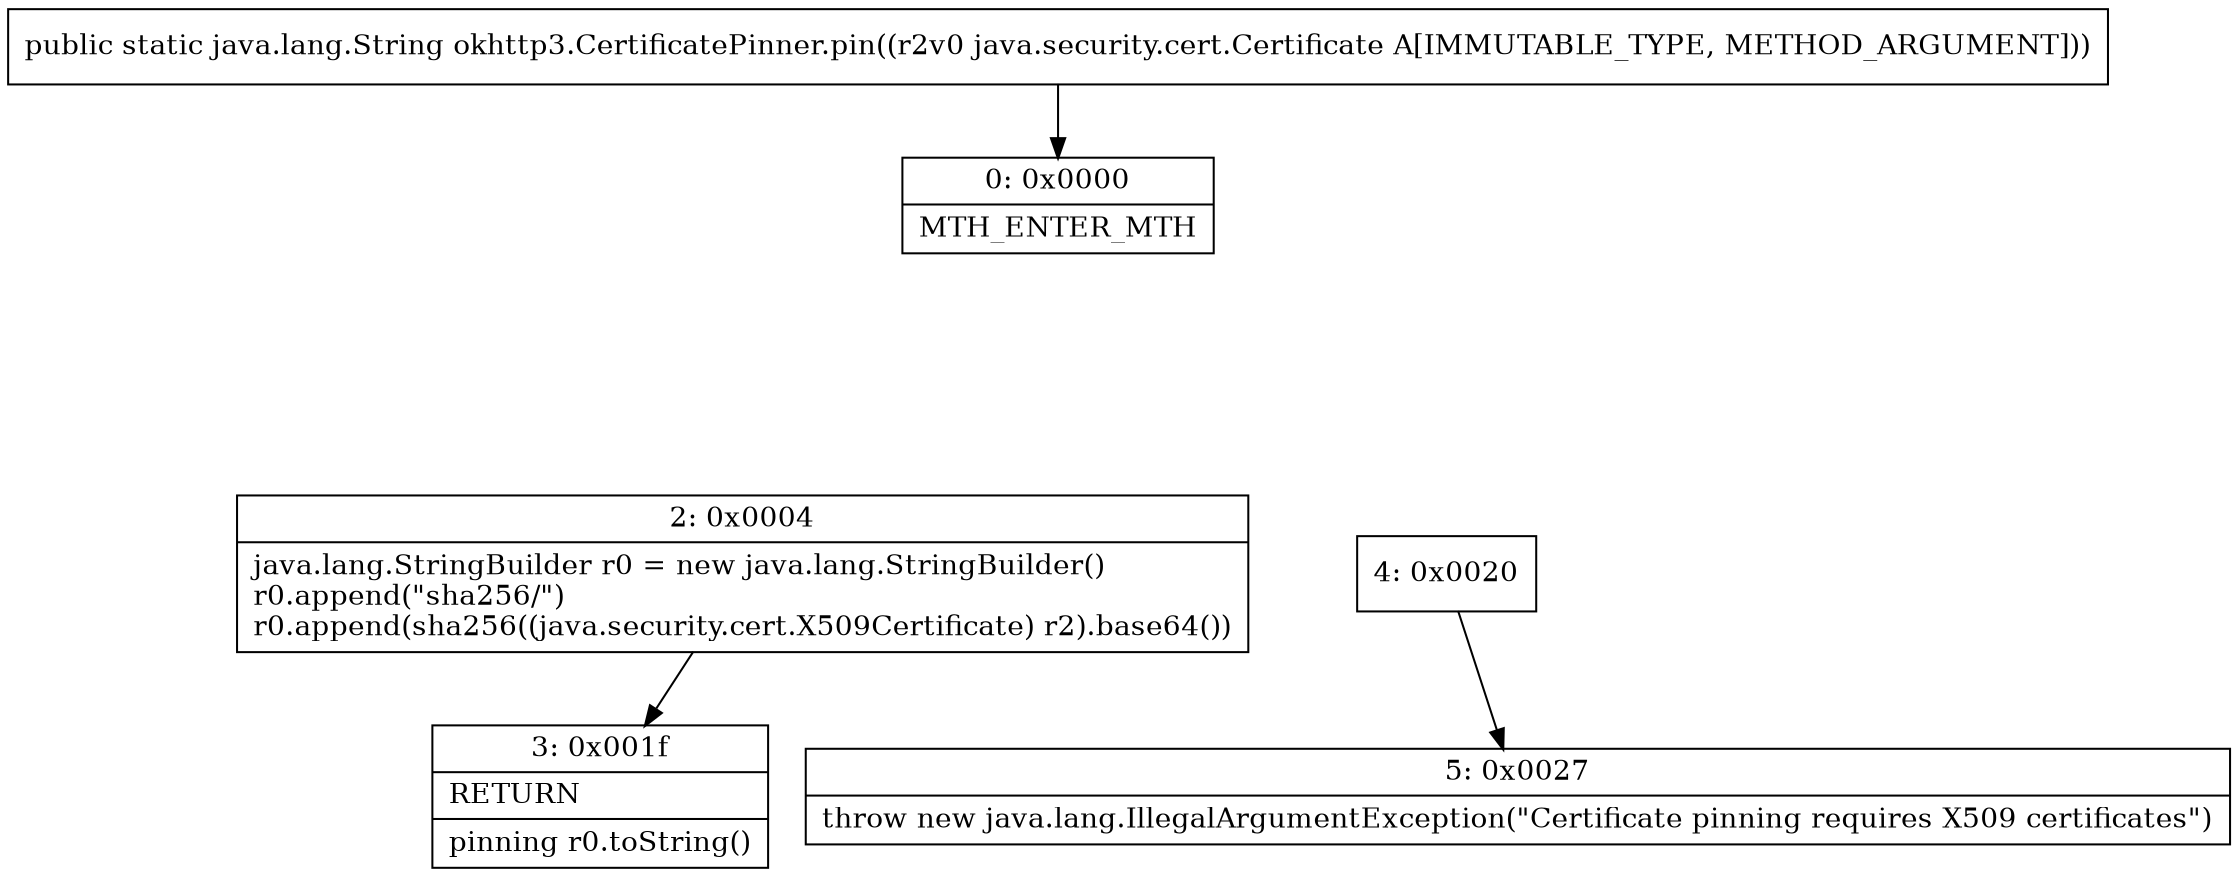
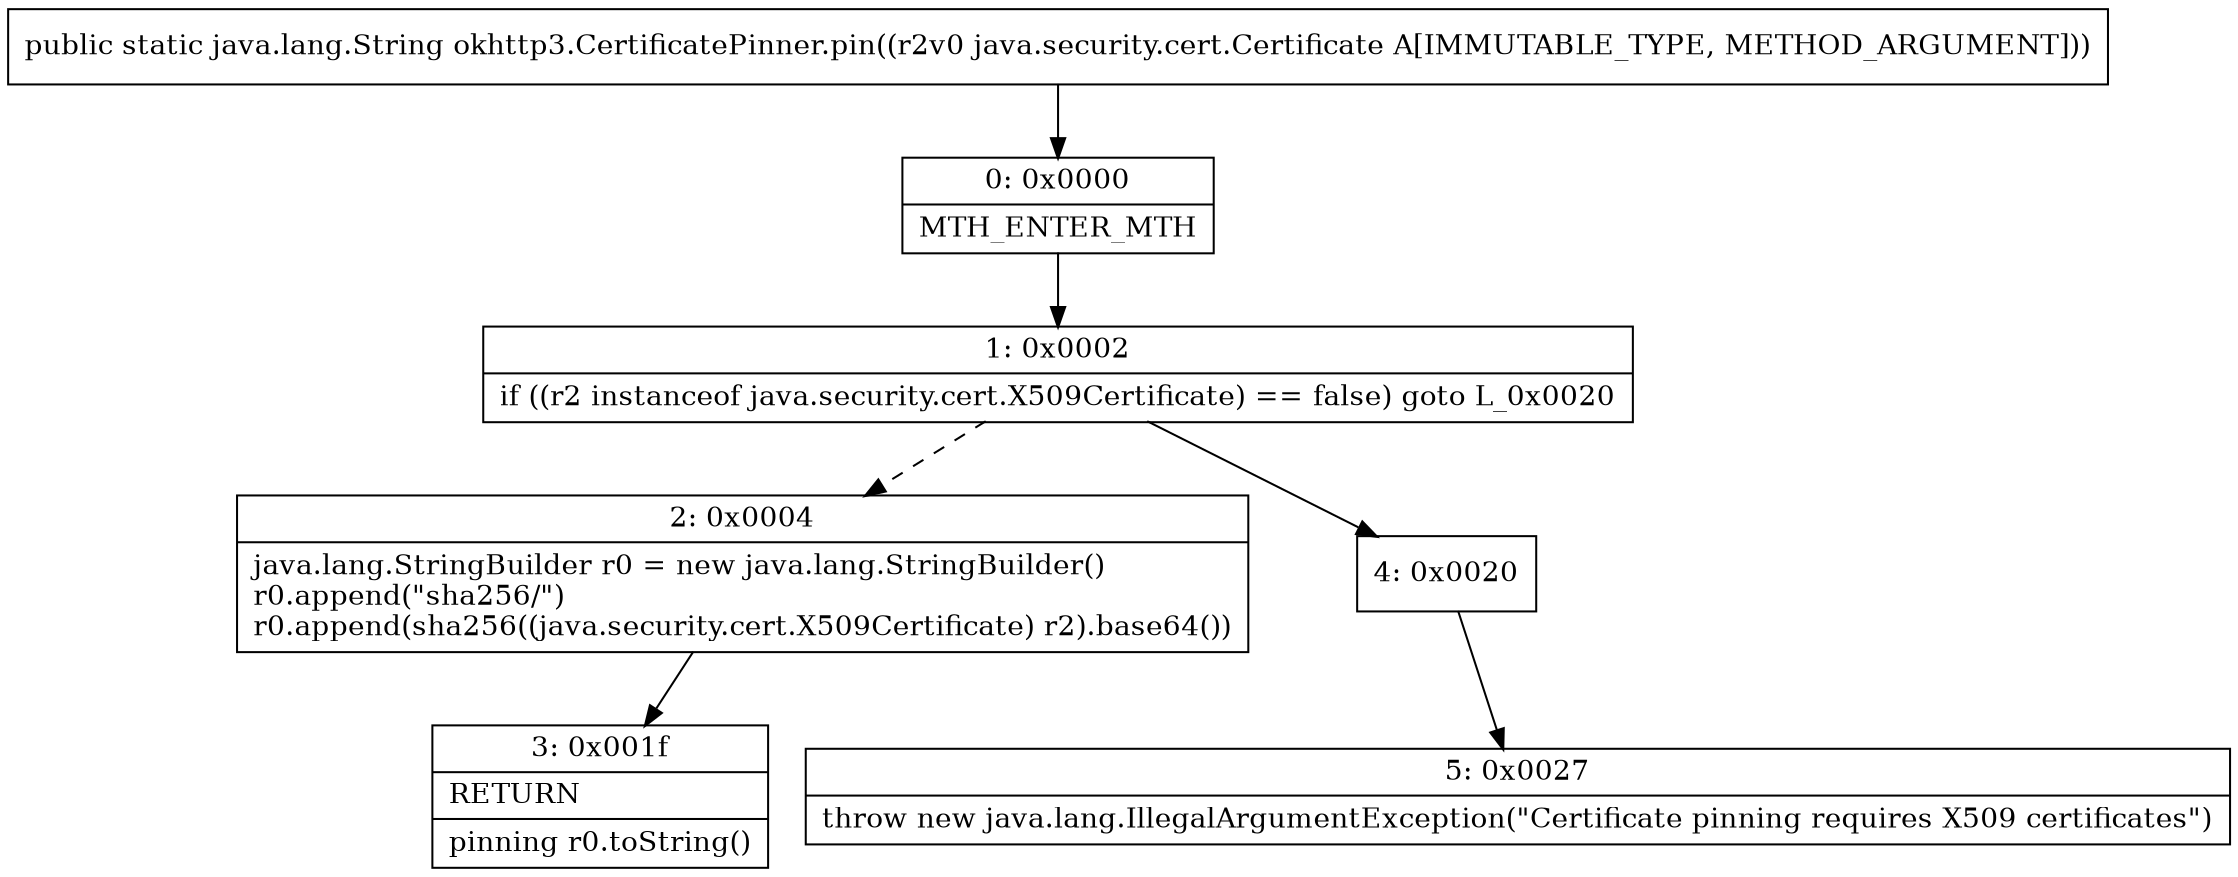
node "1: 0x0002": added
